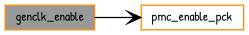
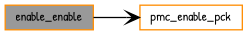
node "genclk_enable": label "genclk_enable" -> "enable_enable"
